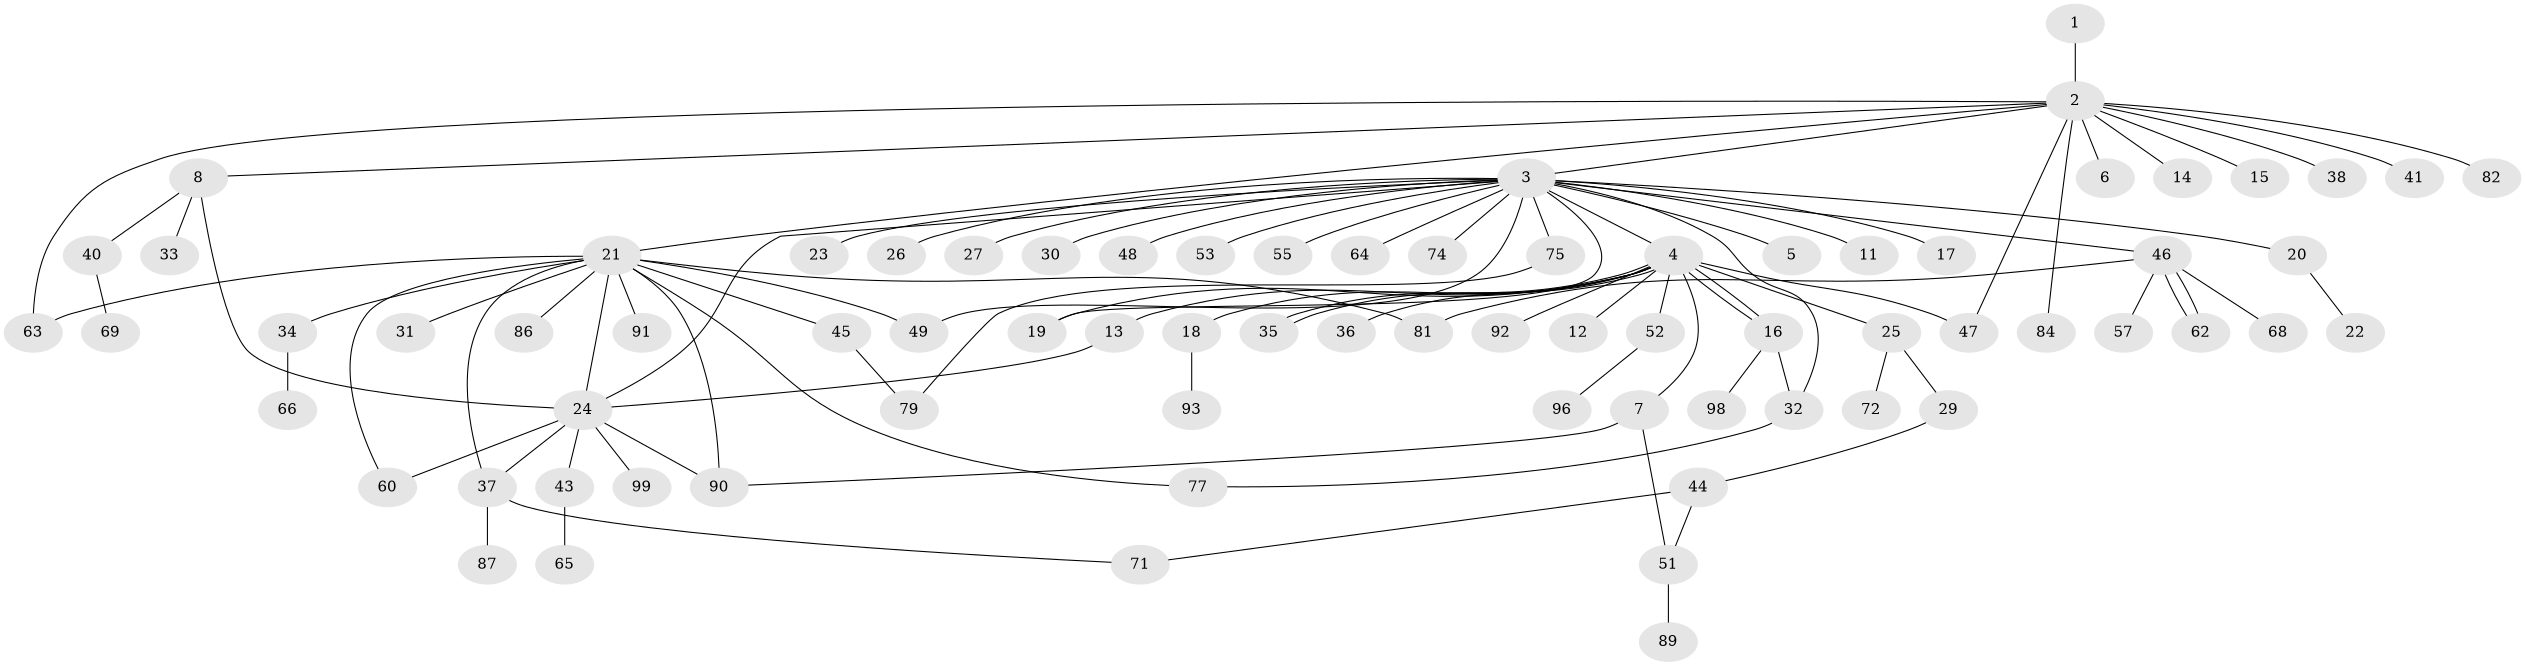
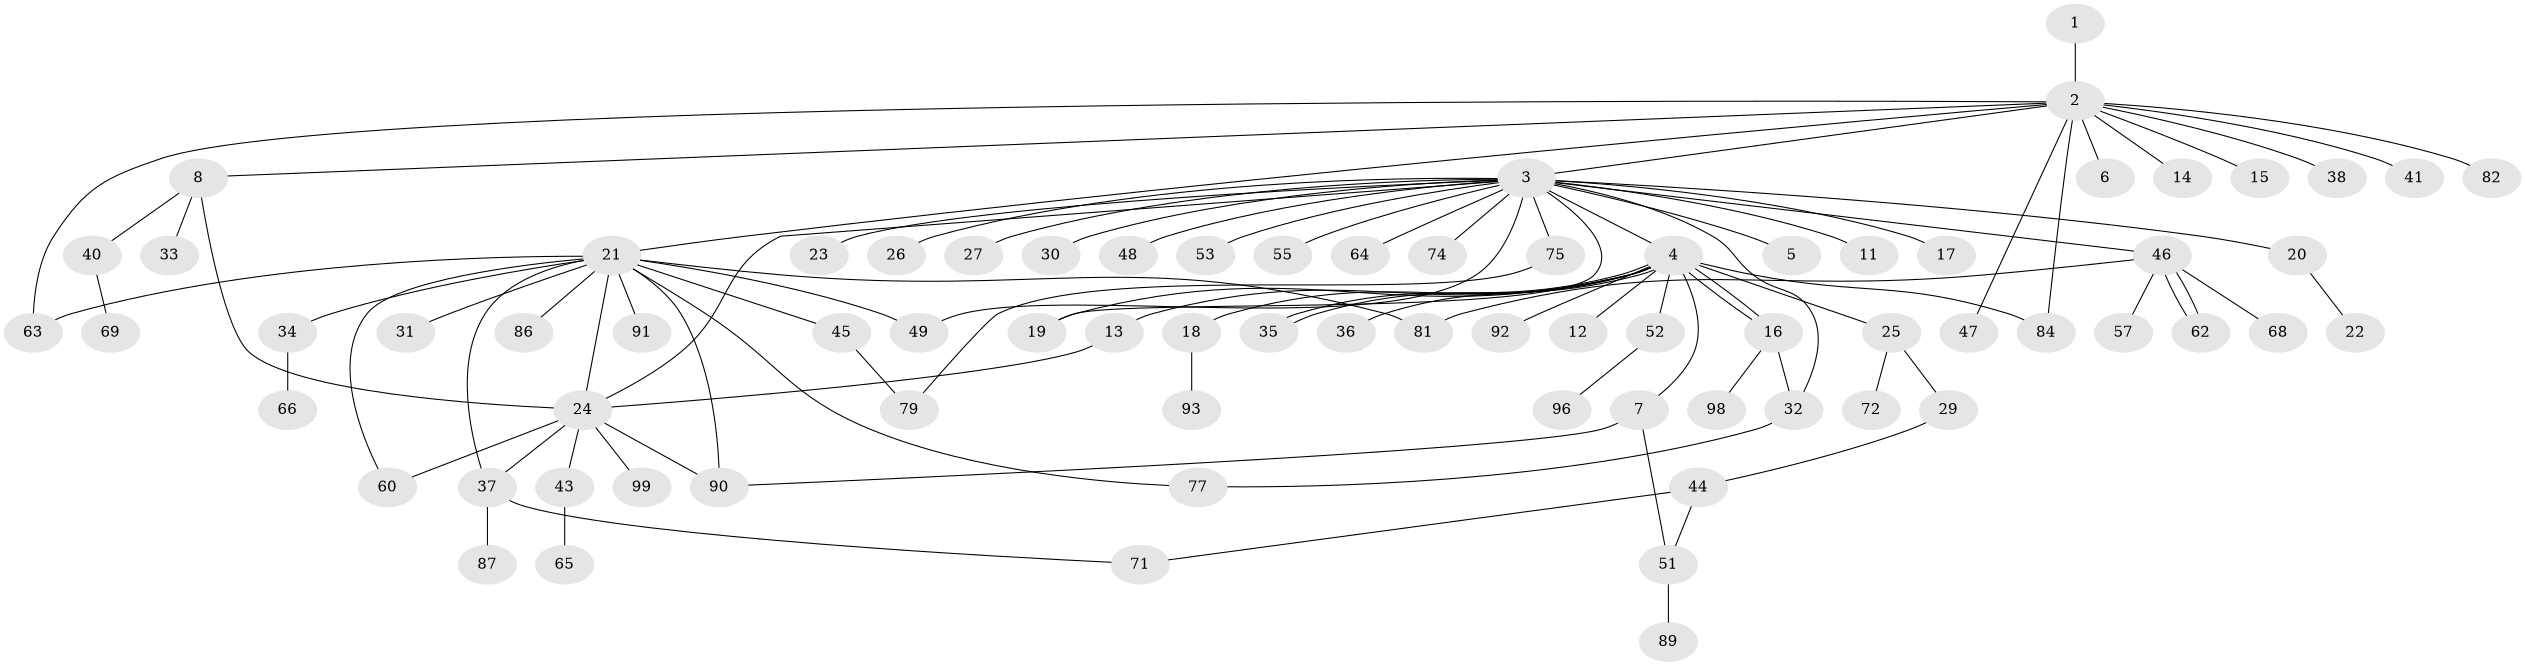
edge "4" -- "47": now "4" -- "84"
